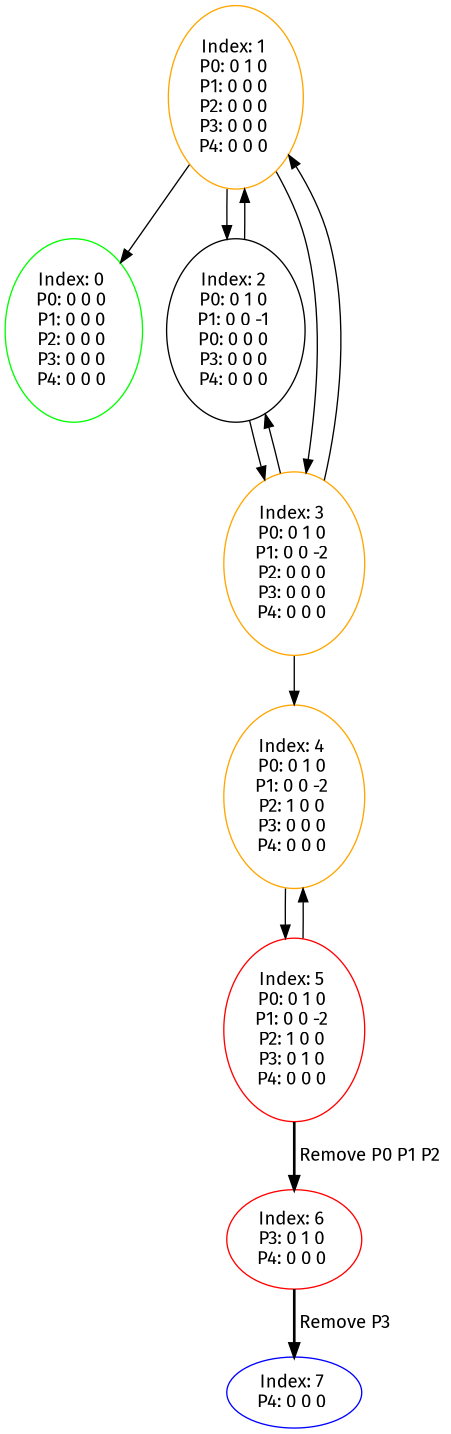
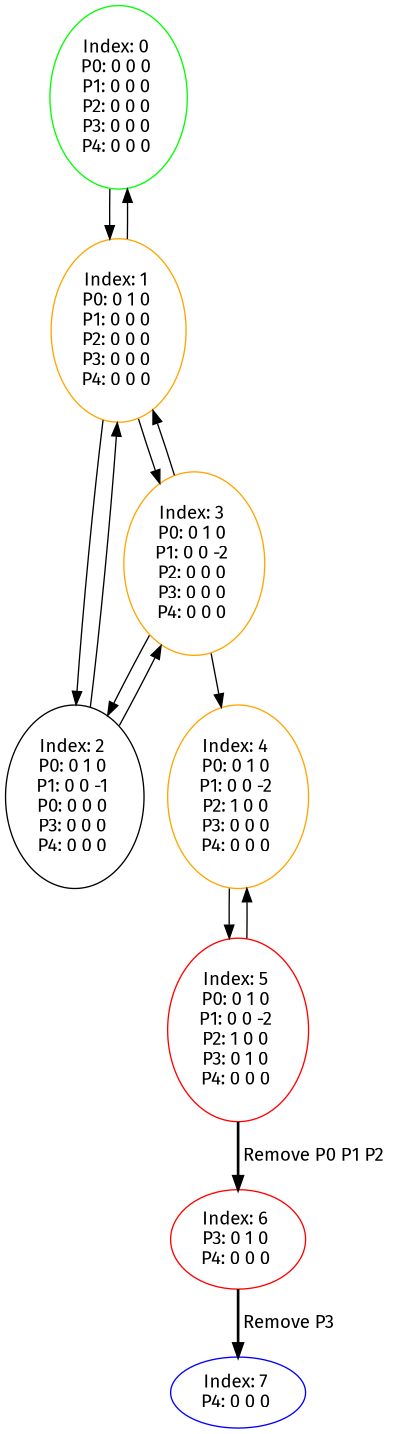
edge "Index: 0 P0: 0 0 0 P1: 0 0 0 P2: 0 0 0 P3: 0 0 0 P4: 0 0 0" -> "Index: 1 P0: 0 1 0 P1: 0 0 0 P2: 0 0 0 P3: 0 0 0 P4: 0 0 0": added
